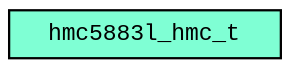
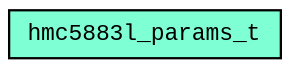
node "hmc5883l_hmc_t": label "hmc5883l_hmc_t" -> "hmc5883l_params_t"
